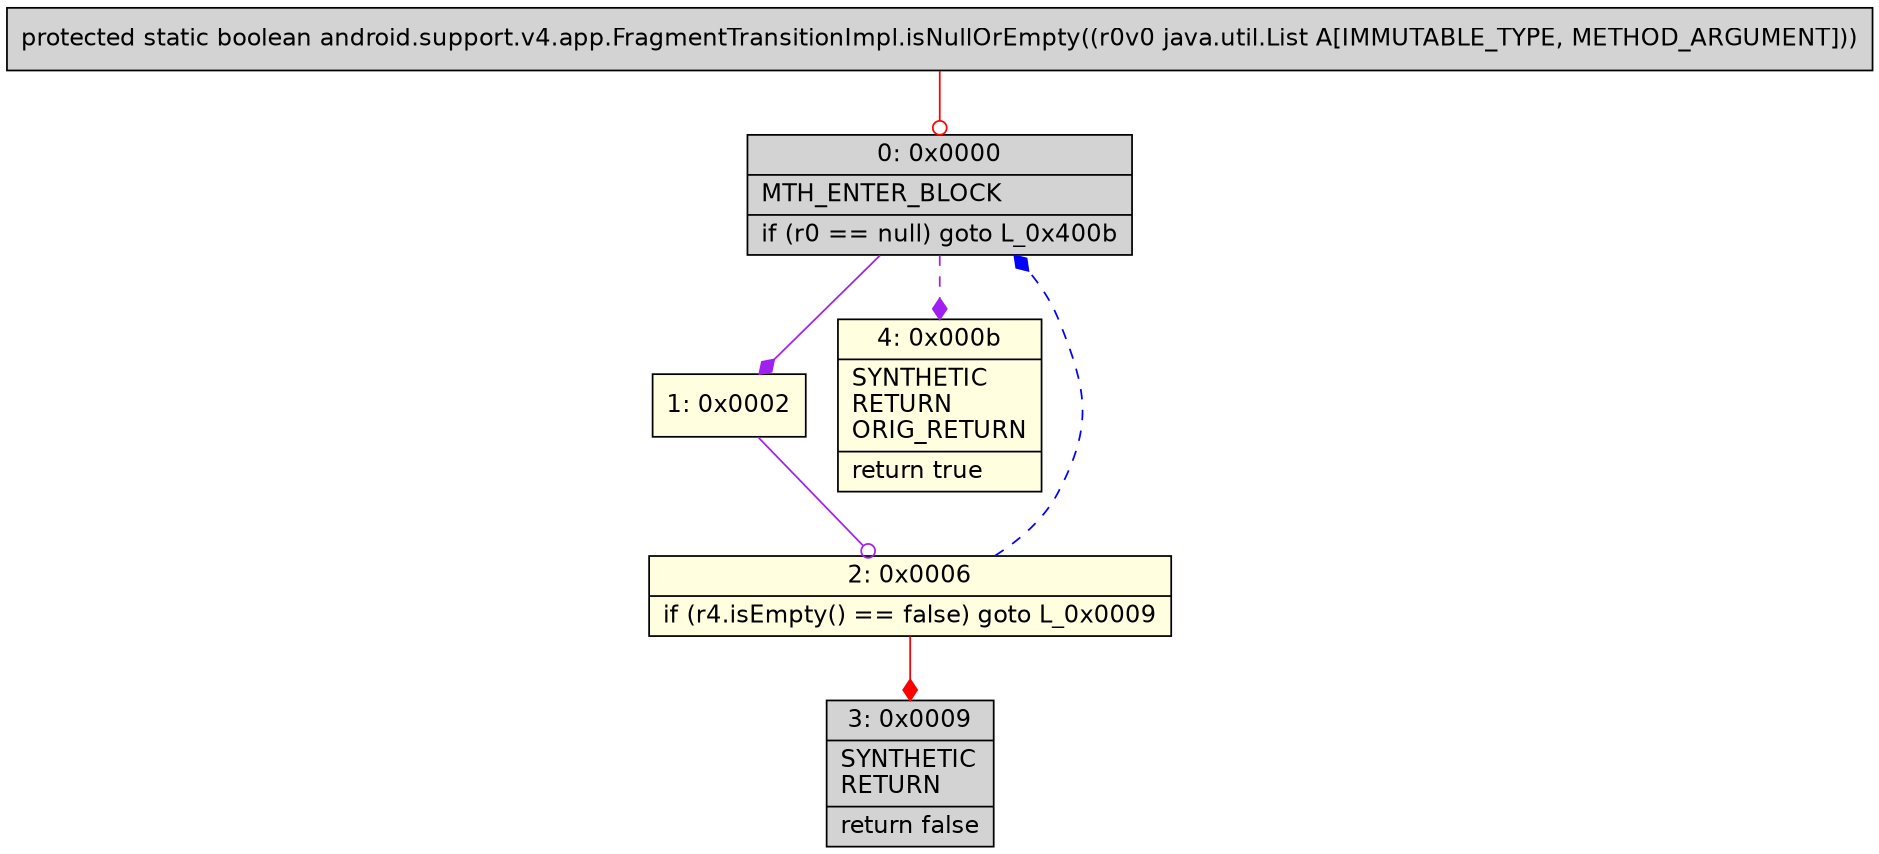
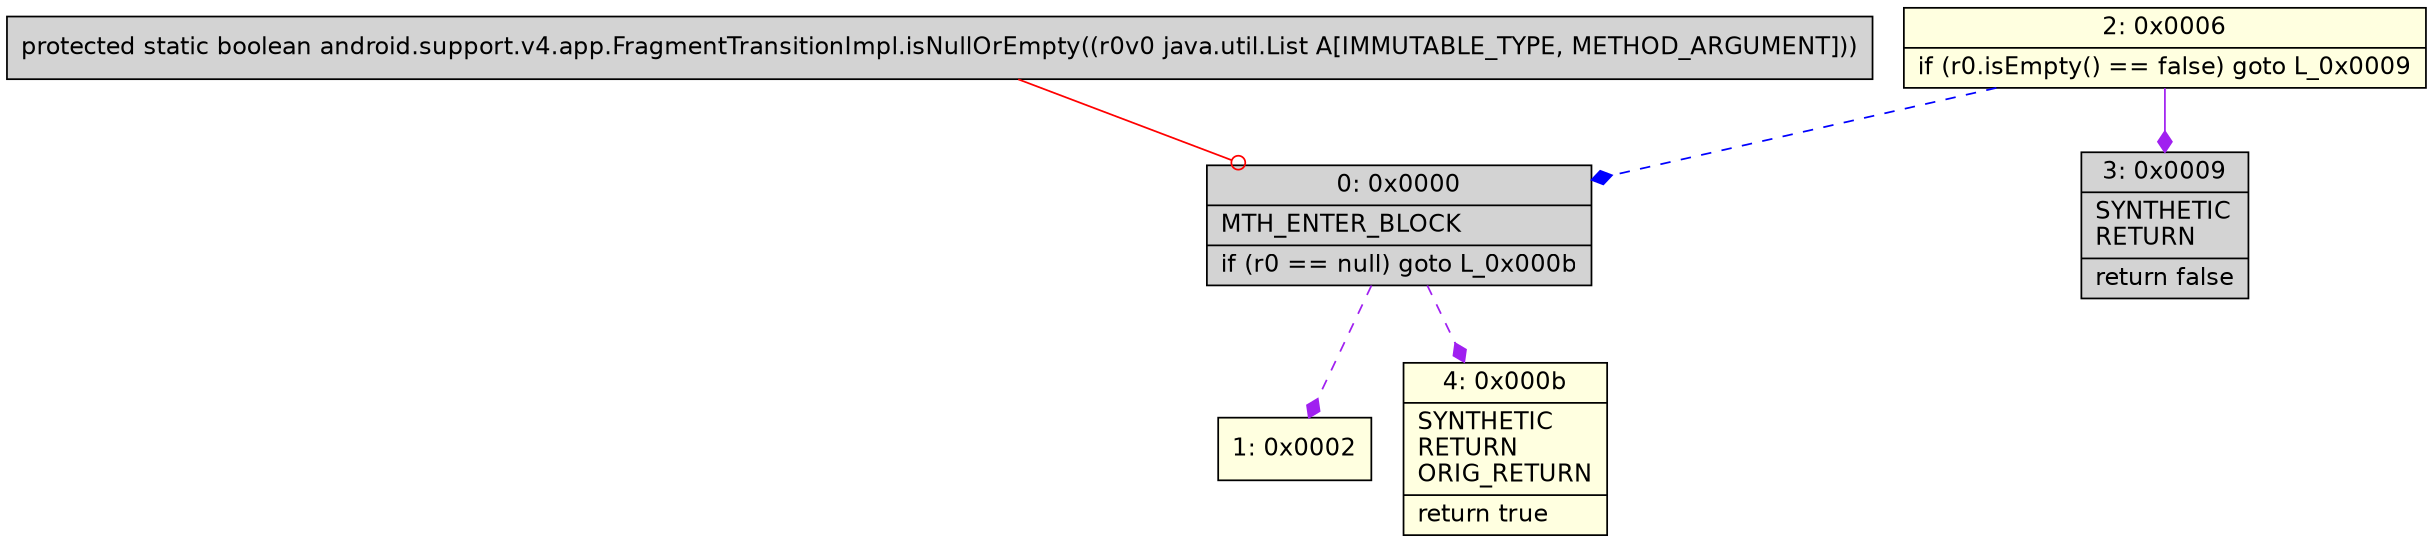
node "0: 0x0000": text "if (r0 == null) goto L_0x400b" -> "if (r0 == null) goto L_0x000b"
edge "0: 0x0000" -> "1: 0x0002": style solid -> dashed
edge "1: 0x0002" -> "2: 0x0006": removed
node "2: 0x0006": text "if (r4.isEmpty() == false) goto L_0x0009" -> "if (r0.isEmpty() == false) goto L_0x0009"
edge "2: 0x0006" -> "3: 0x0009": color red -> purple
